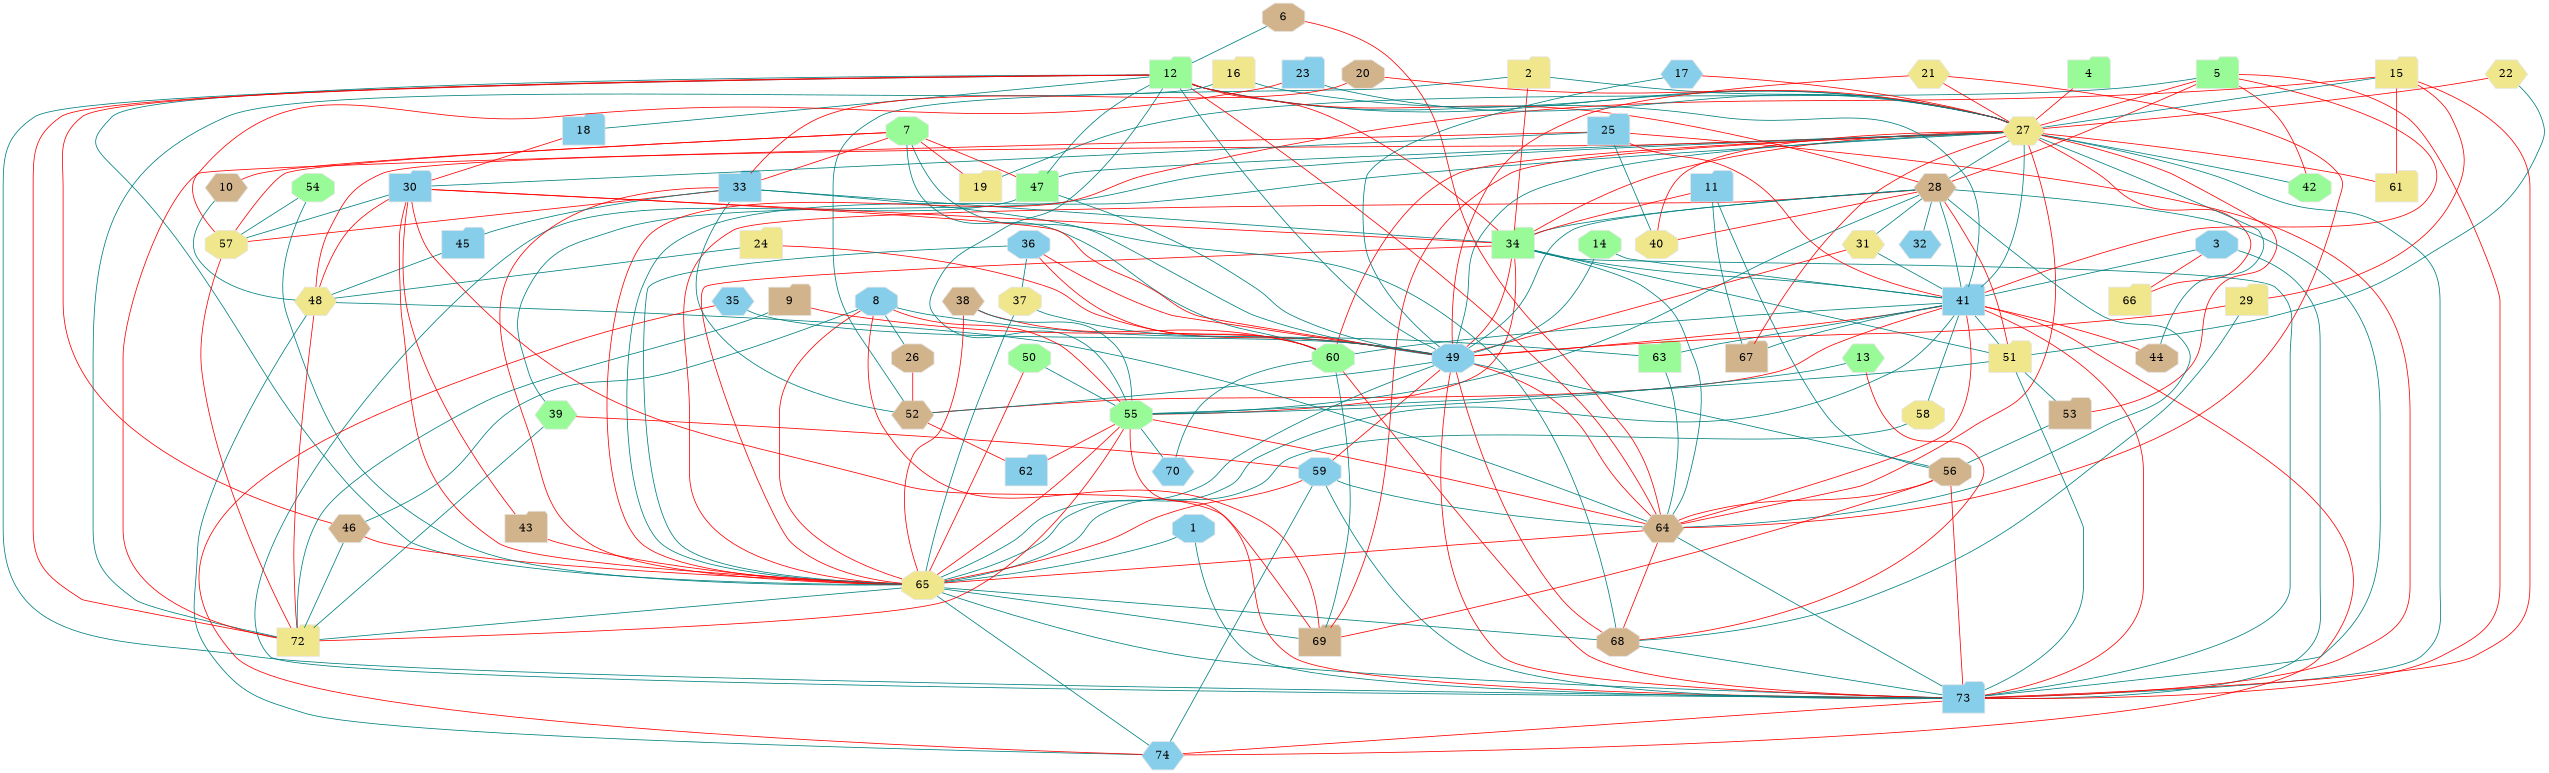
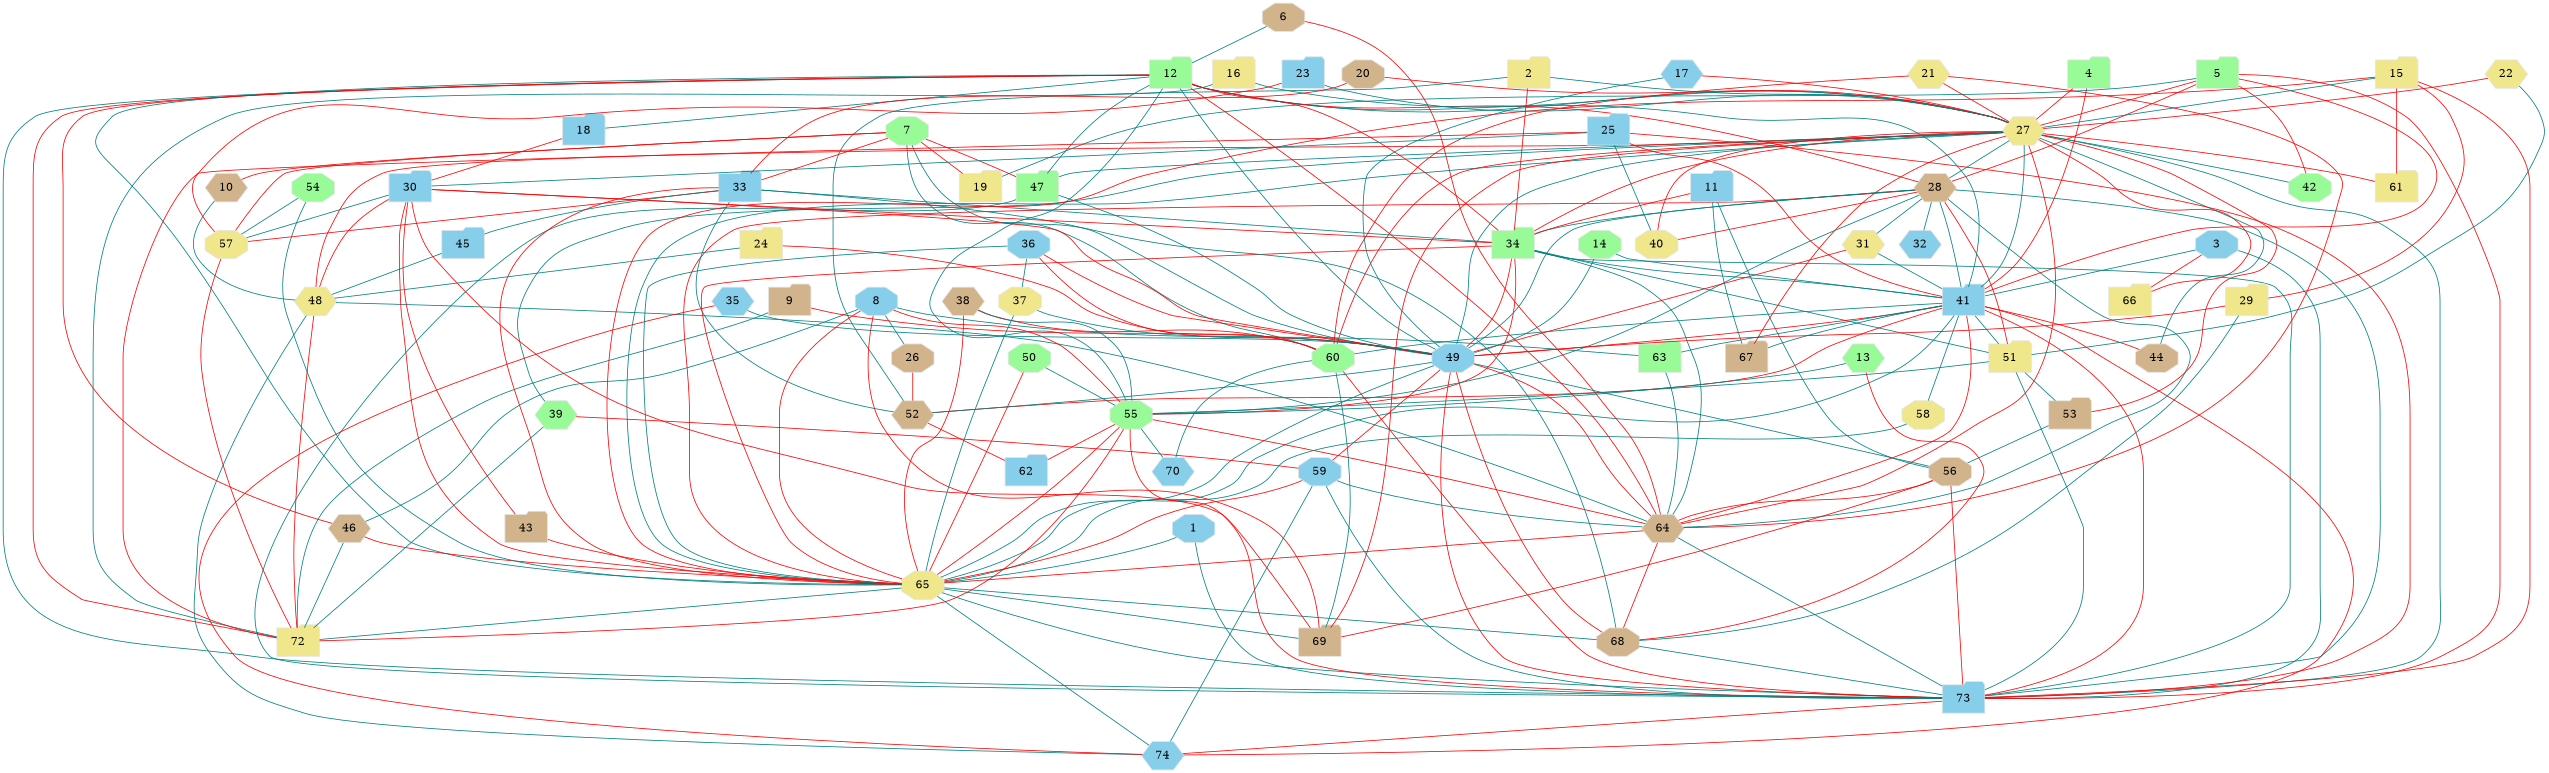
edge "21" -- "49": now "21" -- "60"
edge "4" -- "41": added
